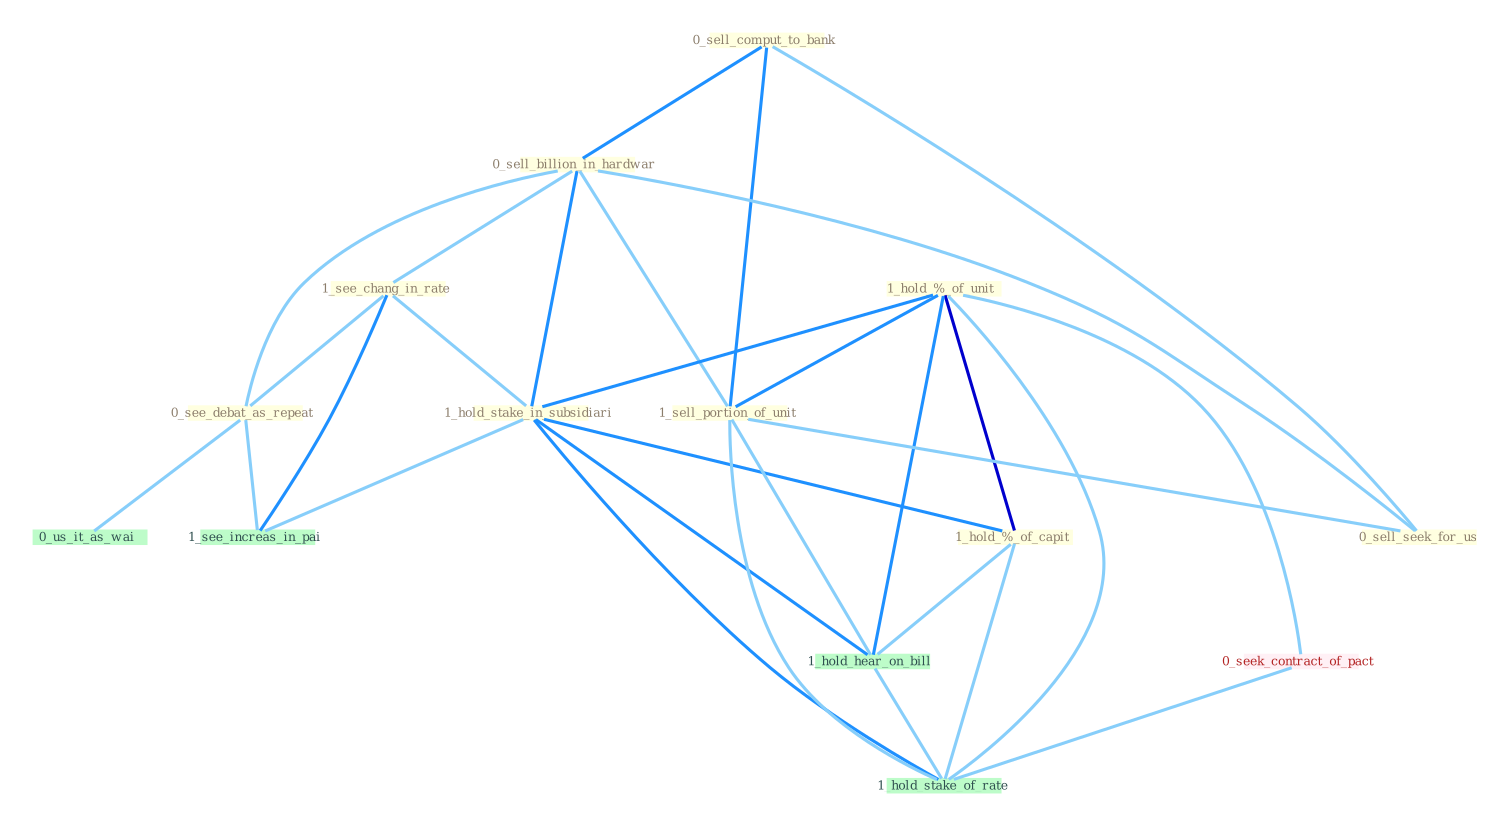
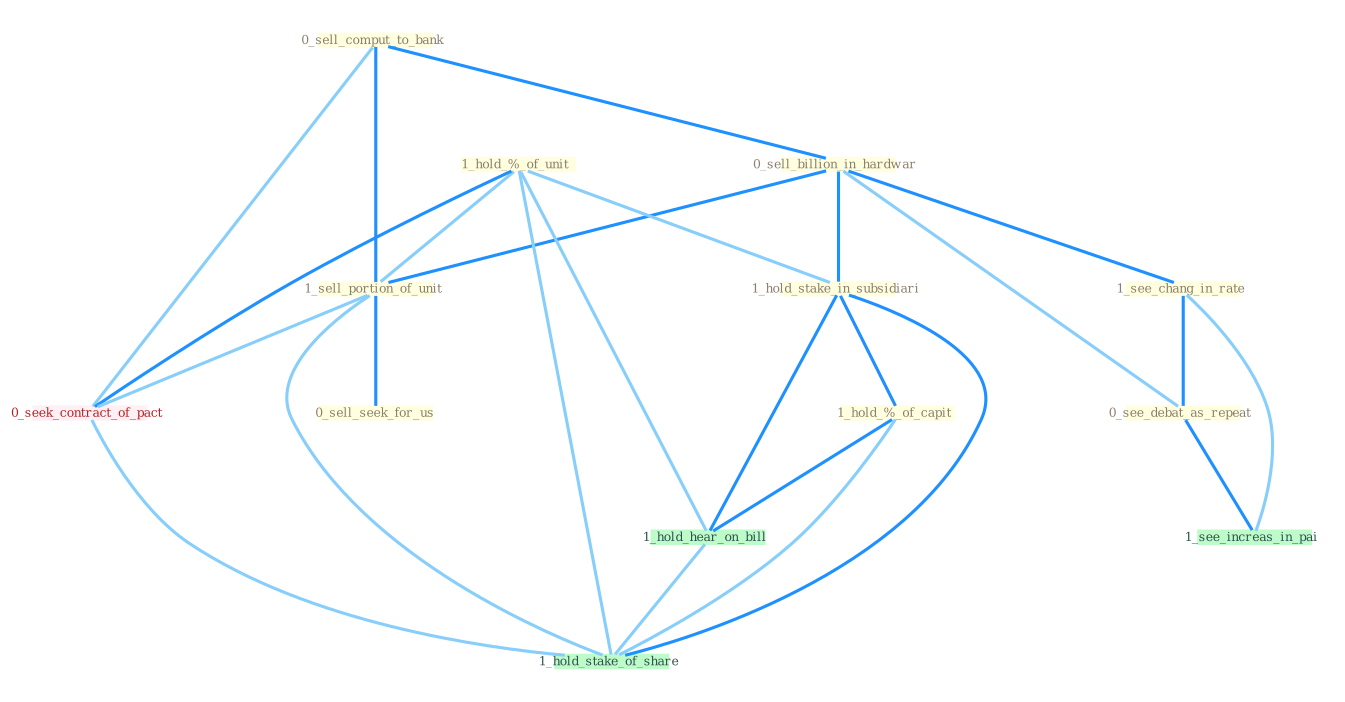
edge "0_sell_billion_in_hardwar" -- "1_see_chang_in_rate": color #87cefa -> #1e90ff
edge "0_sell_comput_to_bank" -- "0_sell_seek_for_us": now "0_sell_comput_to_bank" -- "0_seek_contract_of_pact"
edge "0_sell_billion_in_hardwar" -- "0_sell_seek_for_us": removed
edge "0_sell_billion_in_hardwar" -- "1_sell_portion_of_unit": color #87cefa -> #1e90ff
edge "1_hold_%_of_unit" -- "1_hold_stake_in_subsidiari": color #1e90ff -> #87cefa
edge "1_see_chang_in_rate" -- "0_see_debat_as_repeat": color #87cefa -> #1e90ff
edge "1_see_chang_in_rate" -- "1_hold_stake_in_subsidiari": removed
edge "1_hold_%_of_unit" -- "1_sell_portion_of_unit": color #1e90ff -> #87cefa
edge "1_hold_%_of_unit" -- "0_seek_contract_of_pact": color #87cefa -> #1e90ff
edge "1_hold_%_of_unit" -- "1_hold_%_of_capit": removed
edge "1_see_chang_in_rate" -- "1_see_increas_in_pai": color #1e90ff -> #87cefa
edge "1_sell_portion_of_unit" -- "0_sell_seek_for_us": color #87cefa -> #1e90ff
edge "0_see_debat_as_repeat" -- "1_see_increas_in_pai": color #87cefa -> #1e90ff
edge "1_hold_stake_in_subsidiari" -- "1_see_increas_in_pai": removed
edge "1_hold_%_of_unit" -- "1_hold_hear_on_bill": color #1e90ff -> #87cefa
node "0_us_it_as_wai": removed
edge "1_sell_portion_of_unit" -- "1_hold_hear_on_bill": now "1_sell_portion_of_unit" -- "0_seek_contract_of_pact"
edge "1_hold_%_of_capit" -- "1_hold_hear_on_bill": color #87cefa -> #1e90ff
node "1_hold_stake_of_rate": label "1_hold_stake_of_rate" -> "1_hold_stake_of_share"
